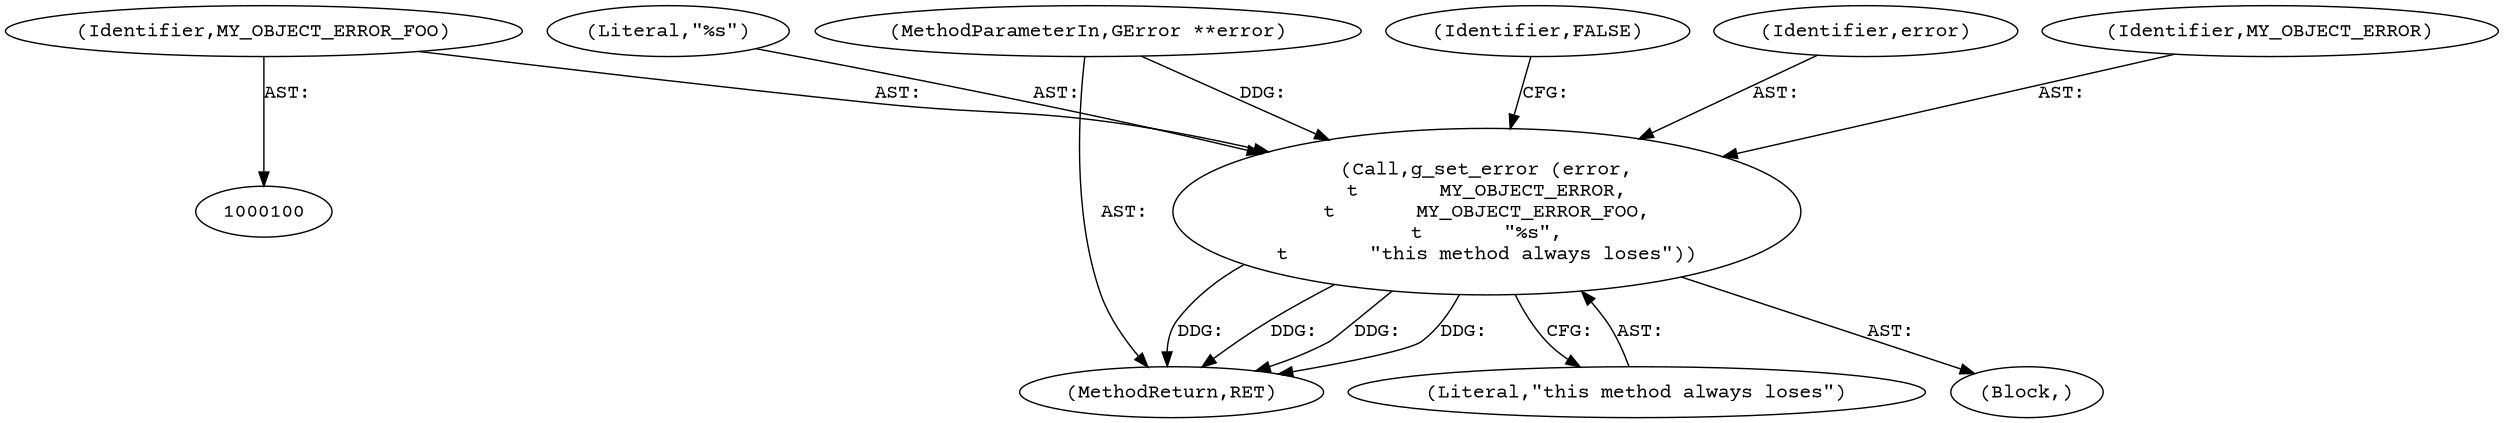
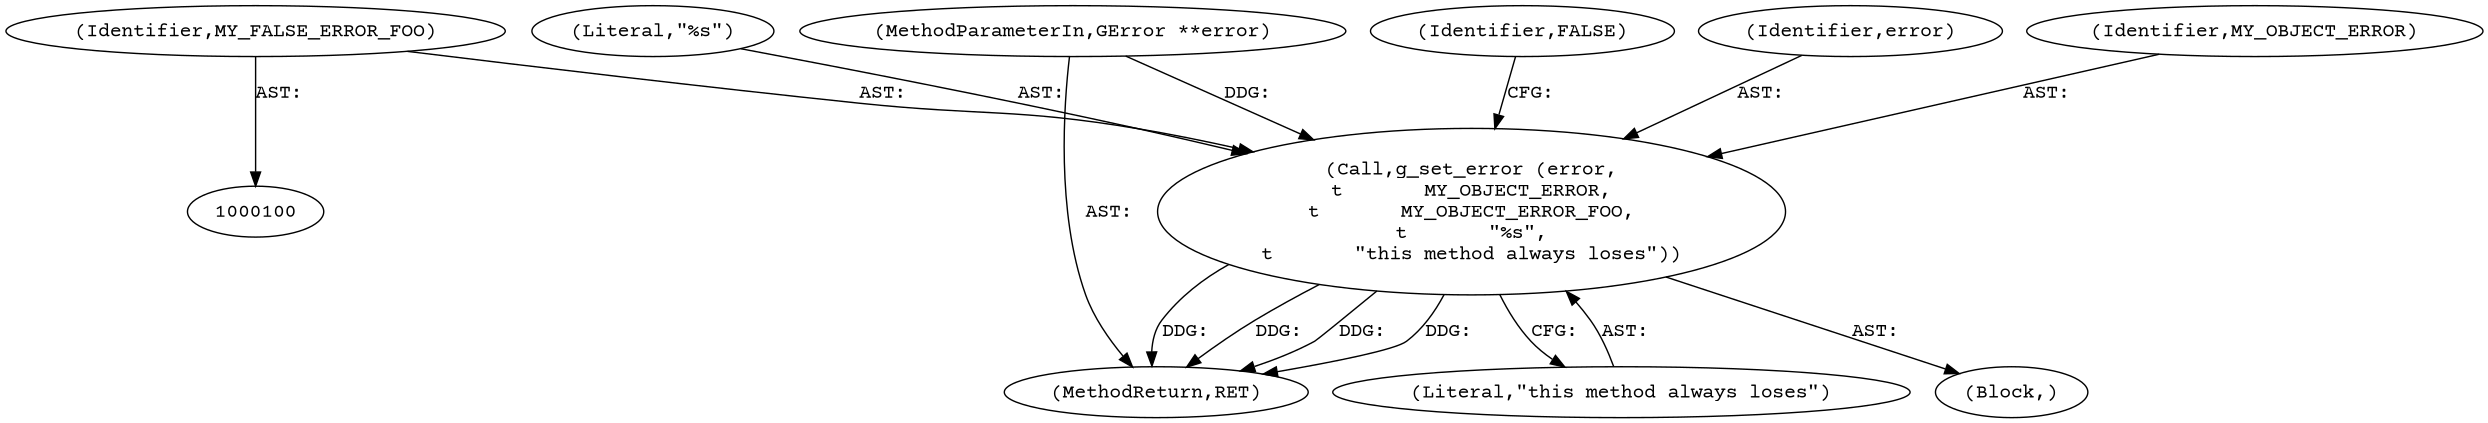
node "(Identifier,MY_OBJECT_ERROR_FOO)": label "(Identifier,MY_OBJECT_ERROR_FOO)" -> "(Identifier,MY_FALSE_ERROR_FOO)"
